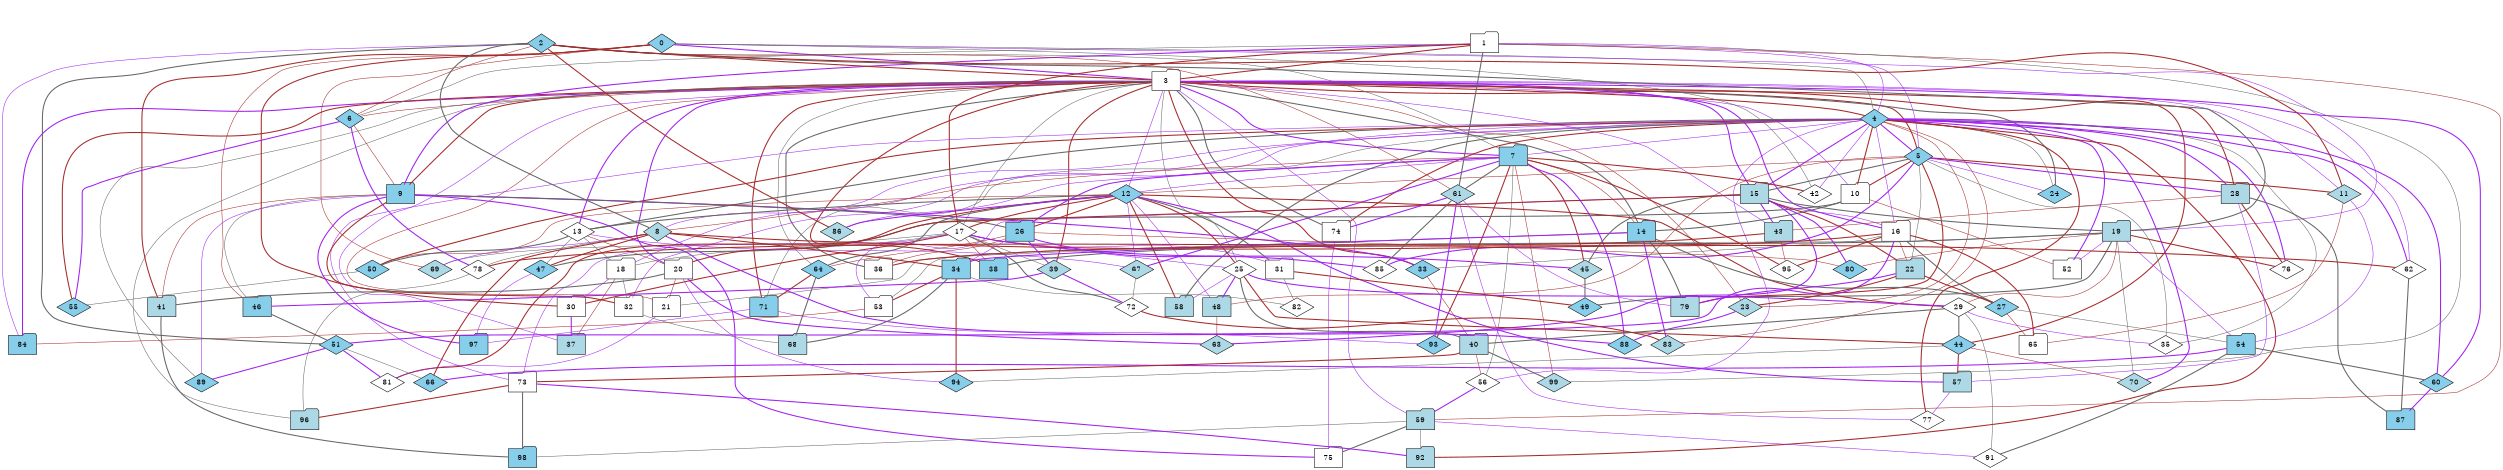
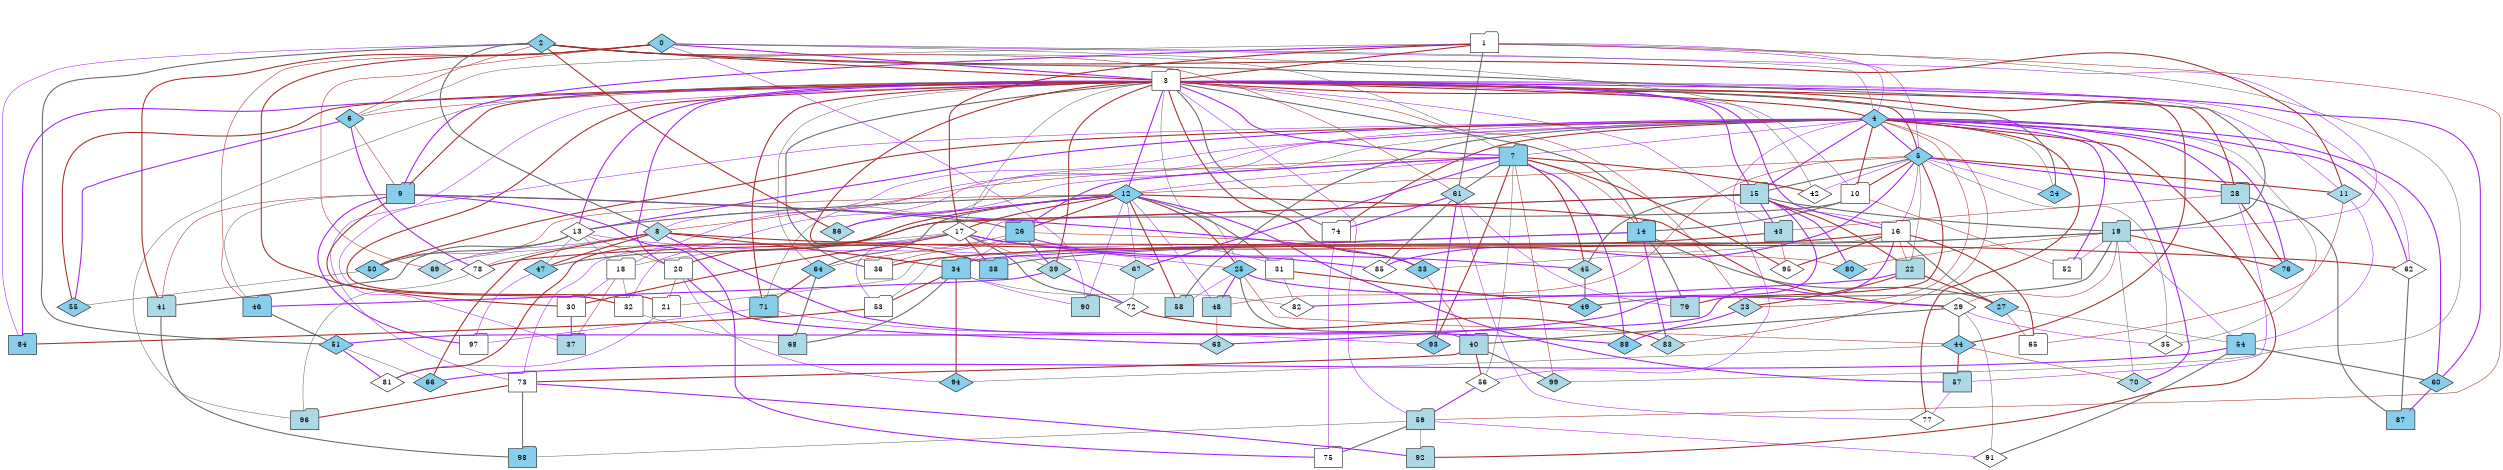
edge "3" -- "21": style solid -> bold
edge "4" -- "13": color gray40 -> purple
edge "3" -- "12": style solid -> bold
edge "4" -- "42": now "5" -- "42"
edge "4" -- "16": now "5" -- "16"
edge "17" -- "38": style solid -> bold
node "25": fillcolor white -> skyblue
node "76": fillcolor white -> skyblue
edge "22" -- "79": now "22" -- "82"
edge "20" -- "41": now "13" -- "41"
node "90": added
edge "53" -- "84": style solid -> bold
edge "25" -- "44": style bold -> solid
node "97": fillcolor skyblue -> white
edge "40" -- "56": style solid -> bold
node "89": removed
